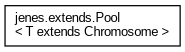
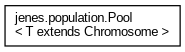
node "jenes.extends.Pool < T extends Chromosome >": label "jenes.extends.Pool < T extends Chromosome >" -> "jenes.population.Pool < T extends Chromosome >"
